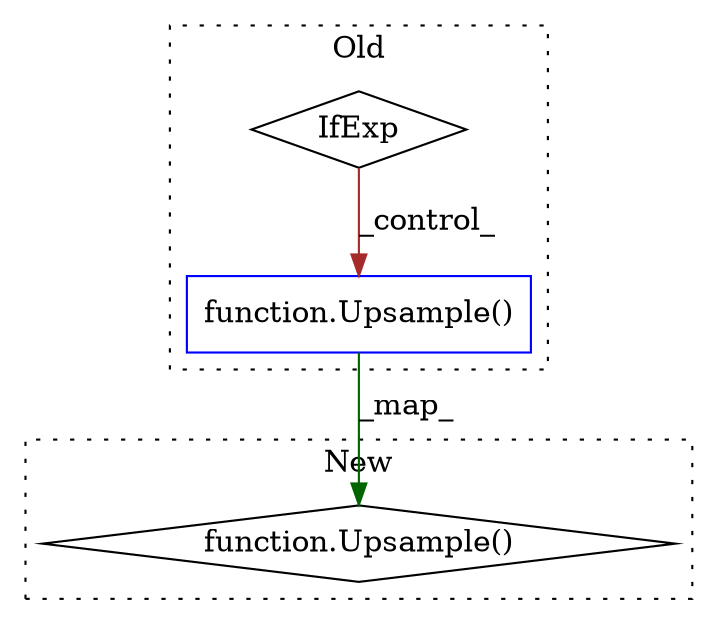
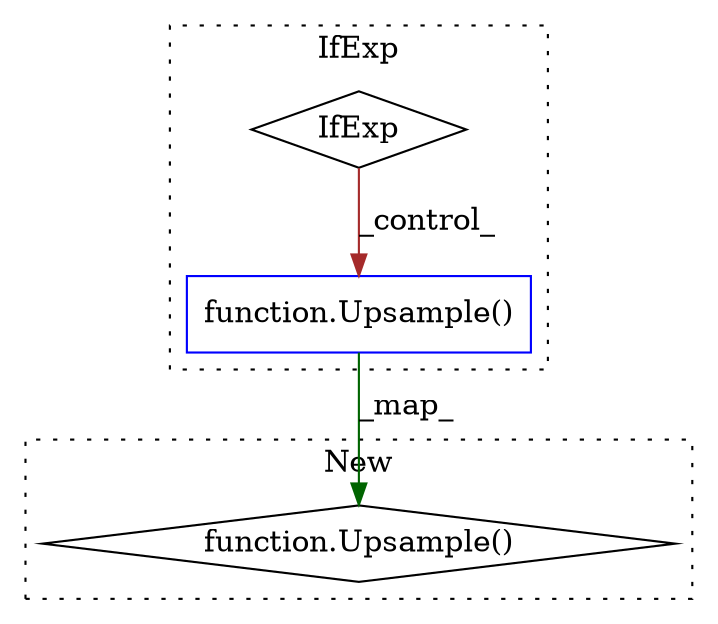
cluster "Old": label "Old" -> "IfExp"
